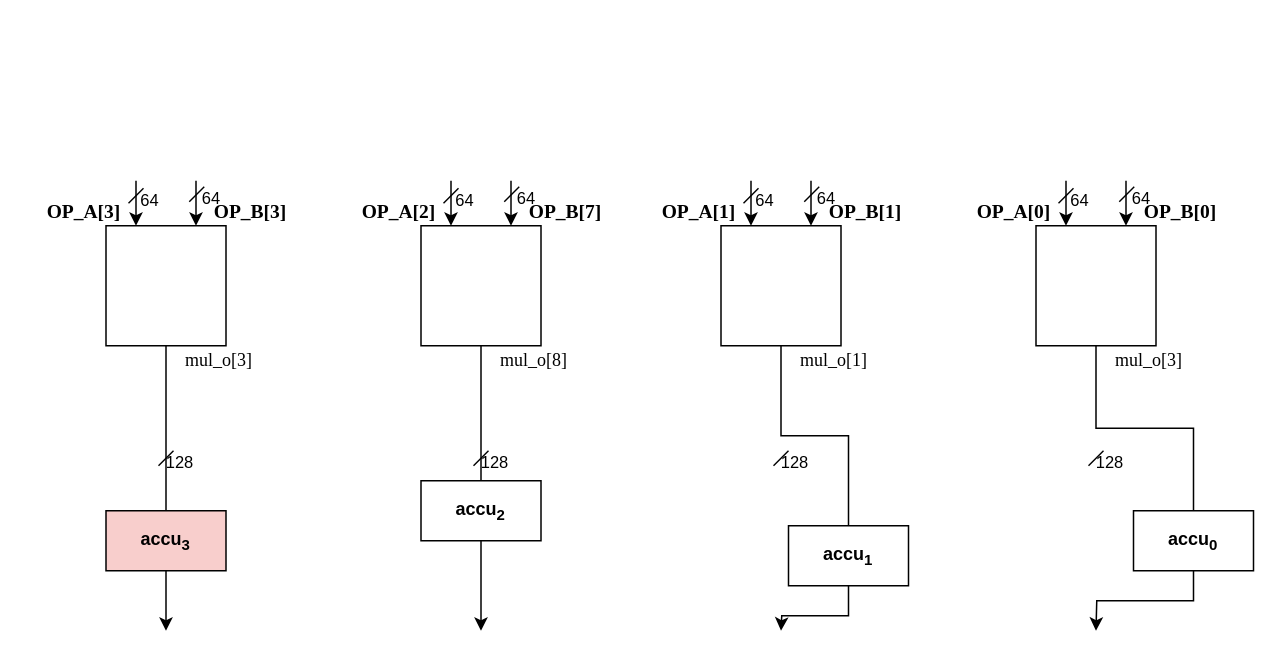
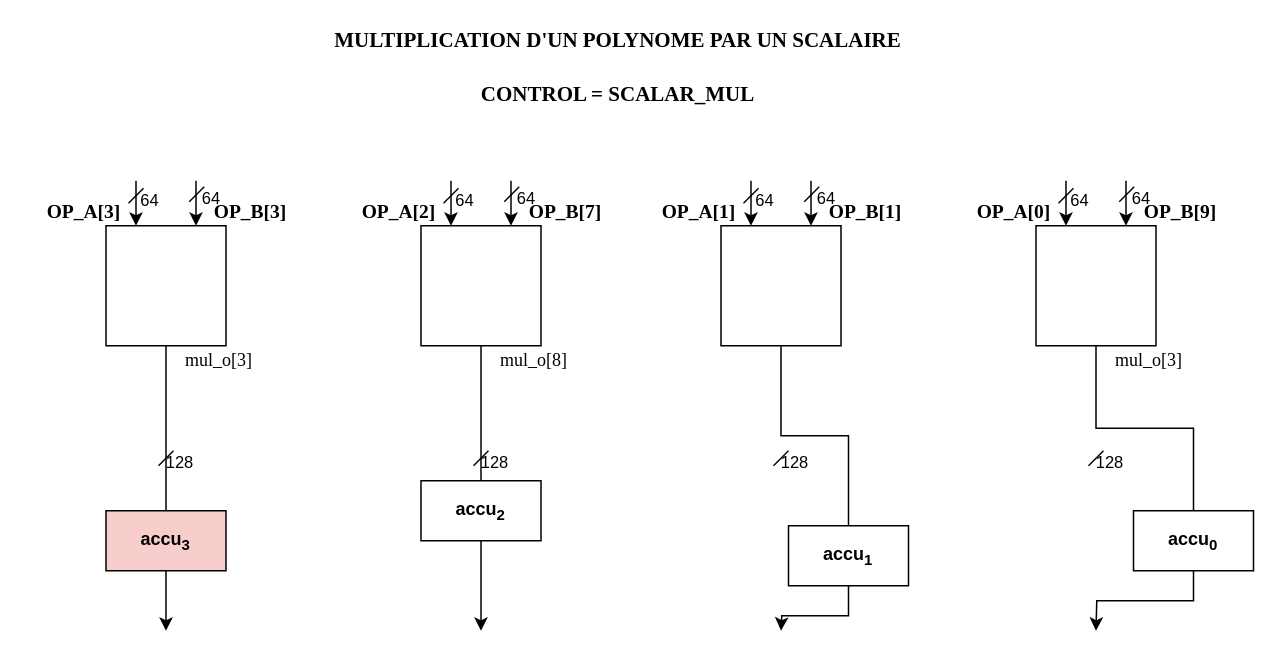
node "MULTIPLICATION D'UN POLYNOME PAR UN SCALAIRE CONTROL = SCALAR_MUL": added
node "OP_B[0]": label "OP_B[0]" -> "OP_B[9]"
node "mul_o[1]": removed
